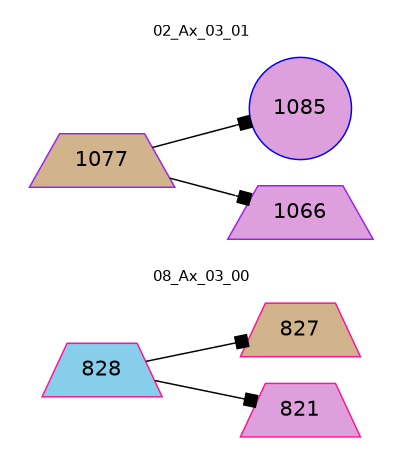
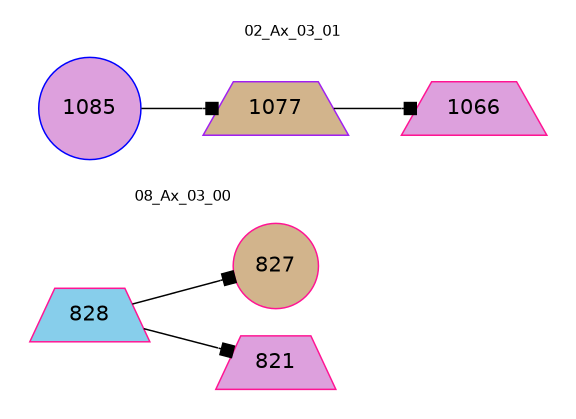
edge "1077" -> "1085": reversed
node "1066": color purple -> deeppink
node "827": shape trapezium -> circle
